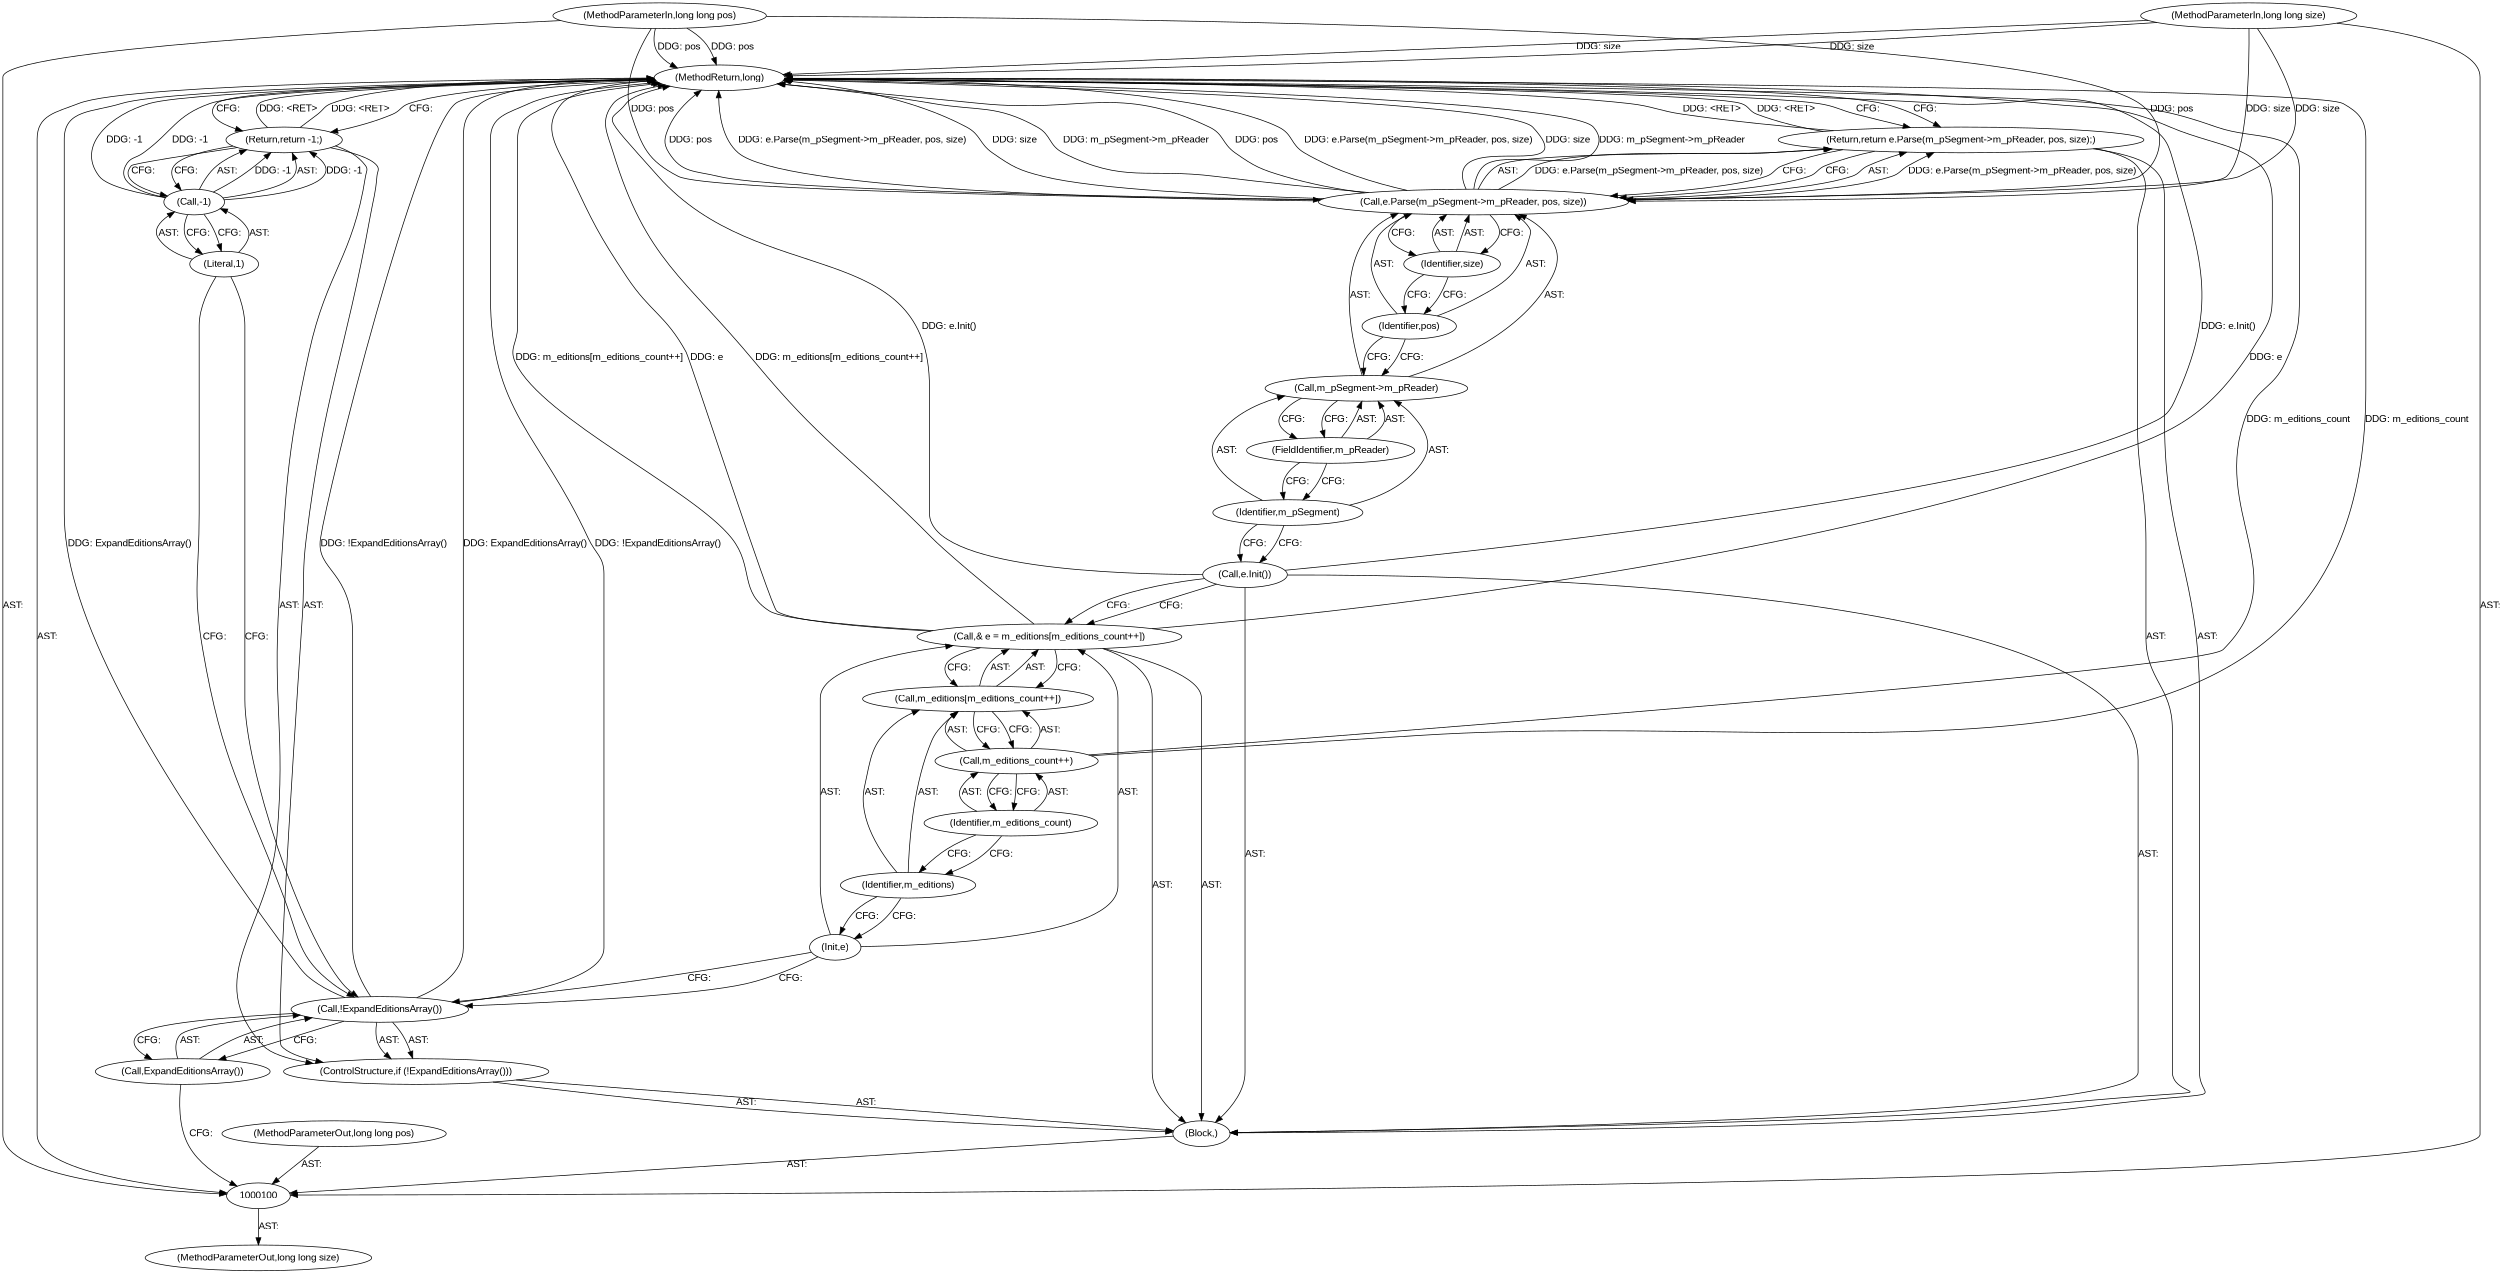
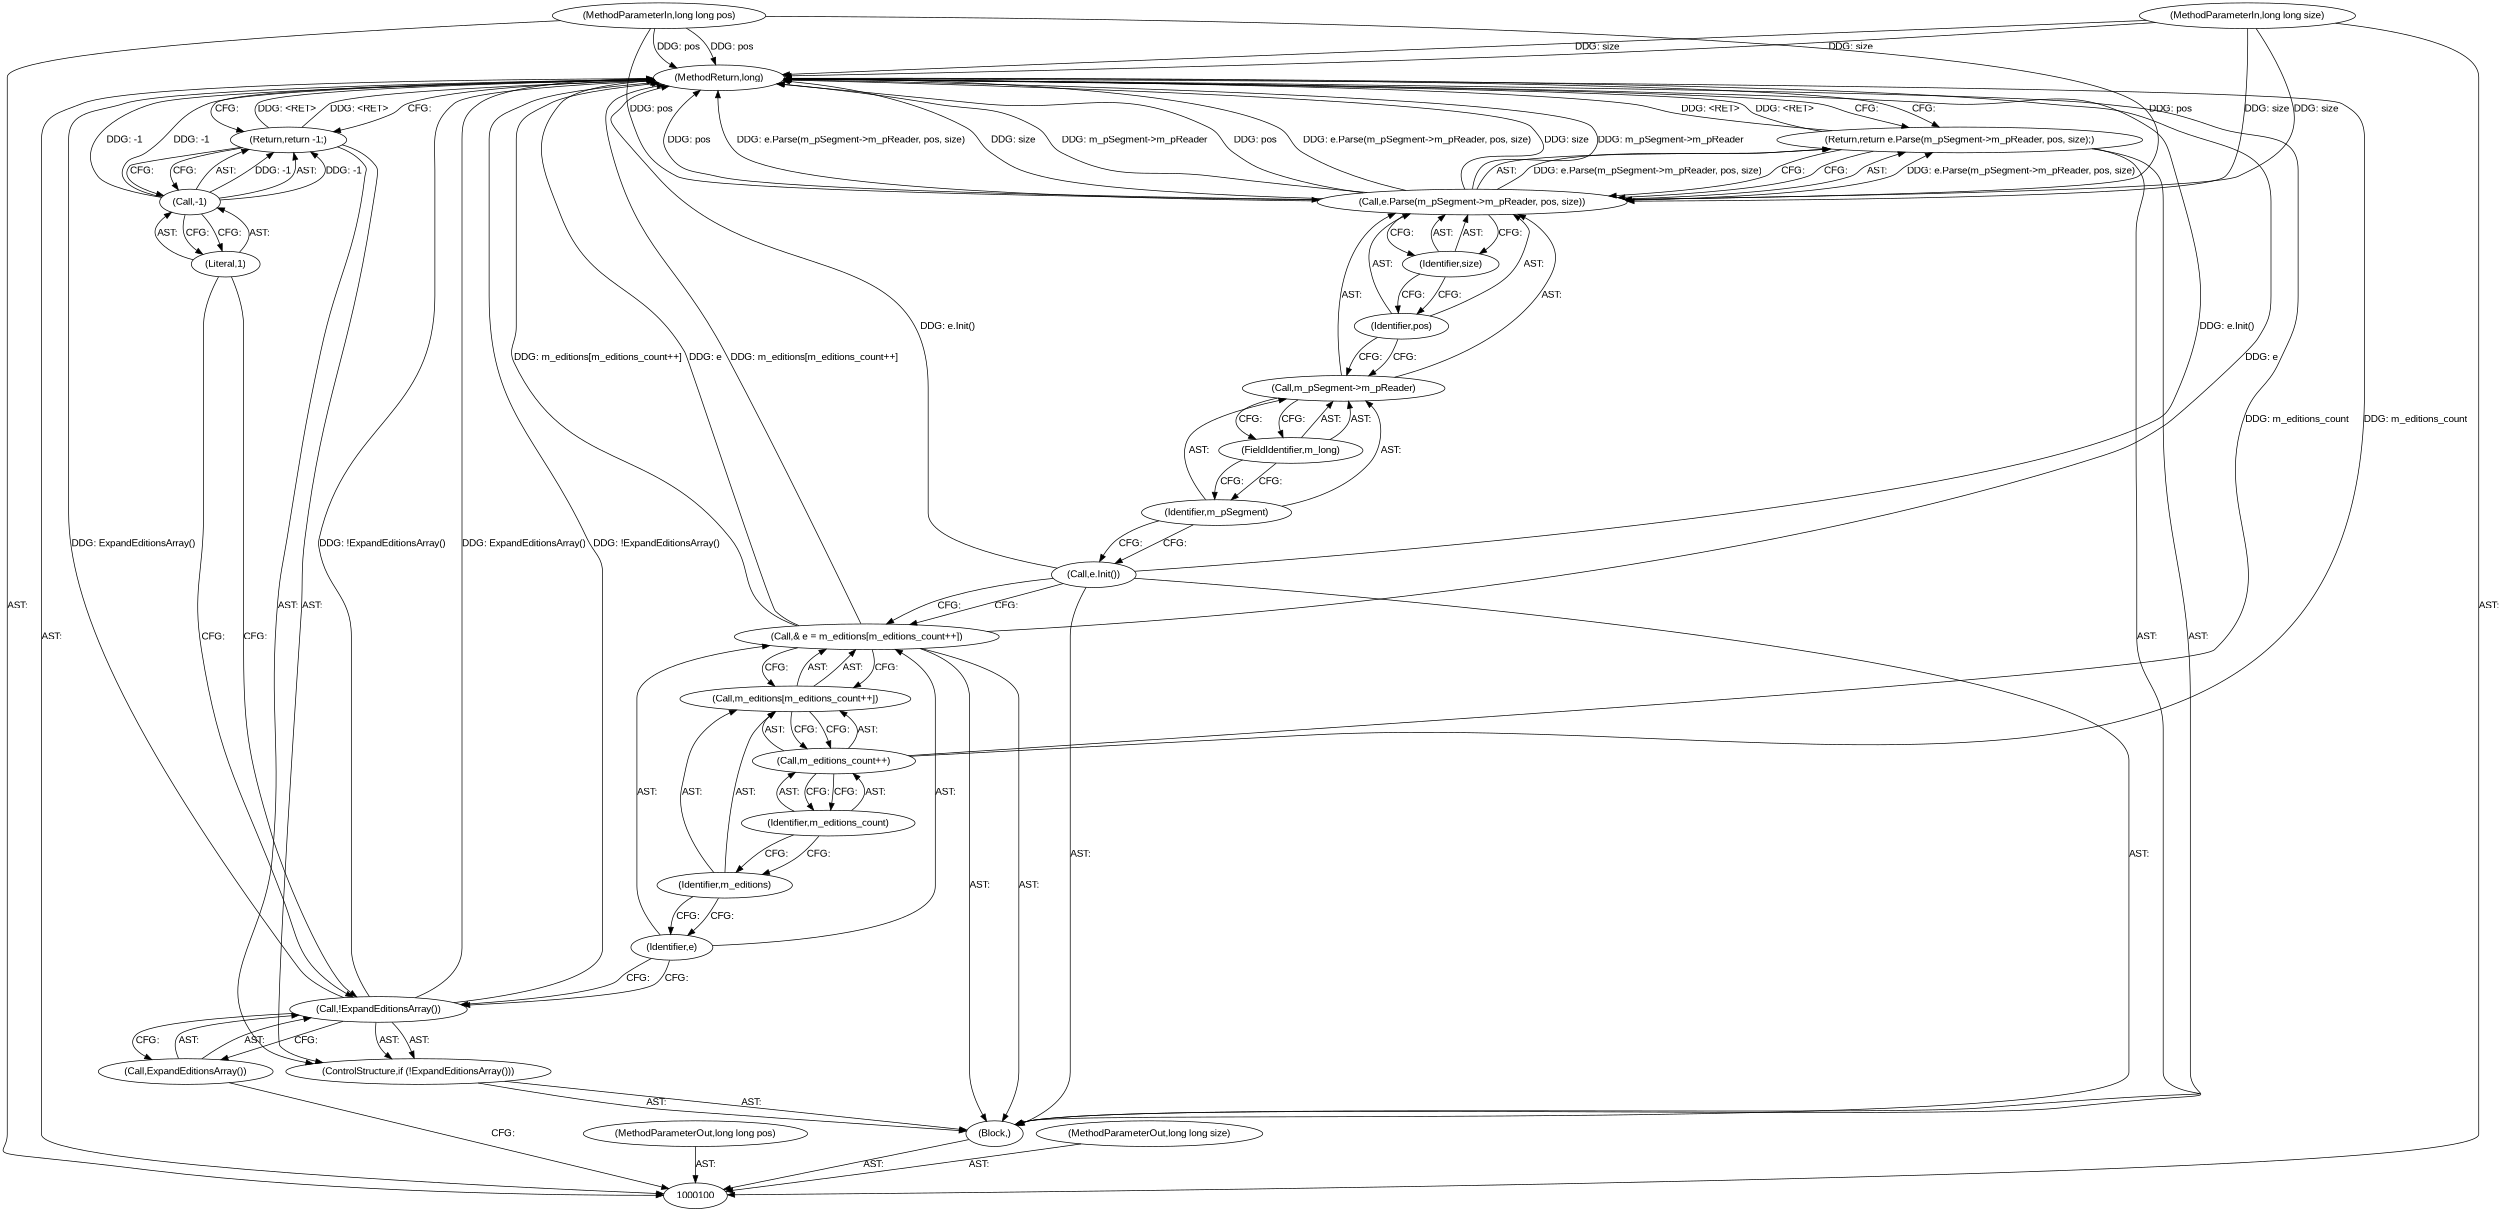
node "(FieldIdentifier,m_pReader)": label "(FieldIdentifier,m_pReader)" -> "(FieldIdentifier,m_long)"
node "(Init,e)": label "(Init,e)" -> "(Identifier,e)"
edge "1000100" -> "(MethodParameterOut,long long size)": reversed
